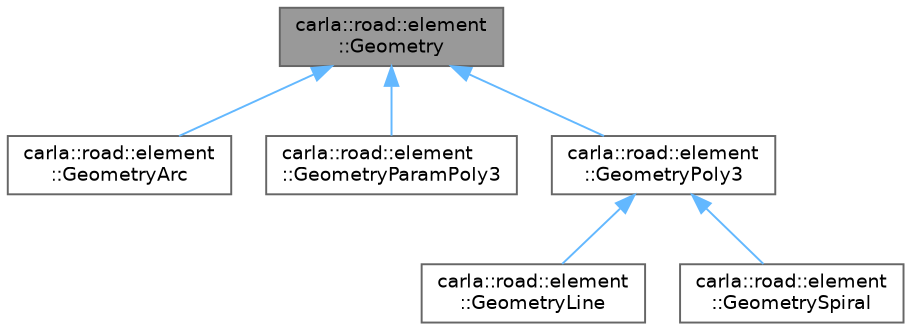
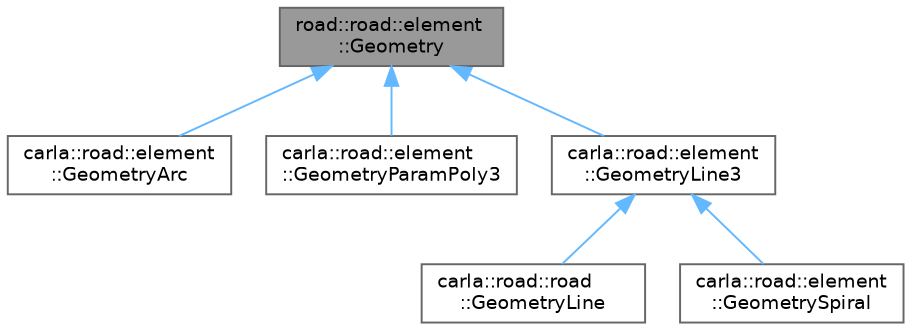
node "carla::road::element ::Geometry": label "carla::road::element ::Geometry" -> "road::road::element ::Geometry"
node "carla::road::element ::GeometryPoly3": label "carla::road::element ::GeometryPoly3" -> "carla::road::element ::GeometryLine3"
node "carla::road::element ::GeometryLine": label "carla::road::element ::GeometryLine" -> "carla::road::road ::GeometryLine"
